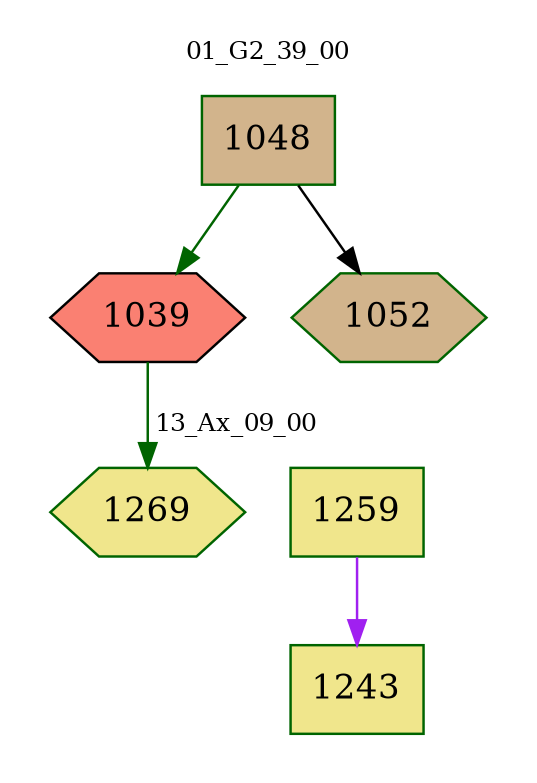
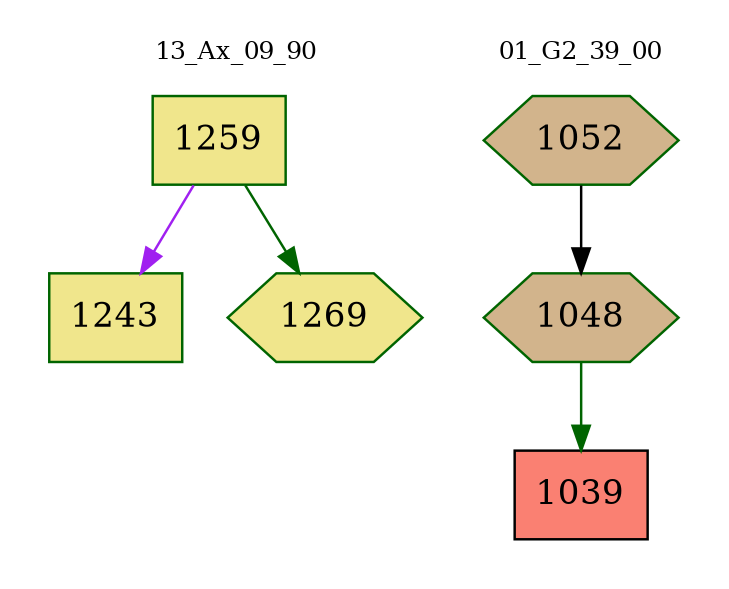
node "1048": shape box -> hexagon
edge "1048" -> "1052": reversed
node "1039": shape hexagon -> box
edge "1039" -> "1269": now "1259" -> "1269"
cluster "13_Ax_09_00": label "13_Ax_09_00" -> "13_Ax_09_90"
